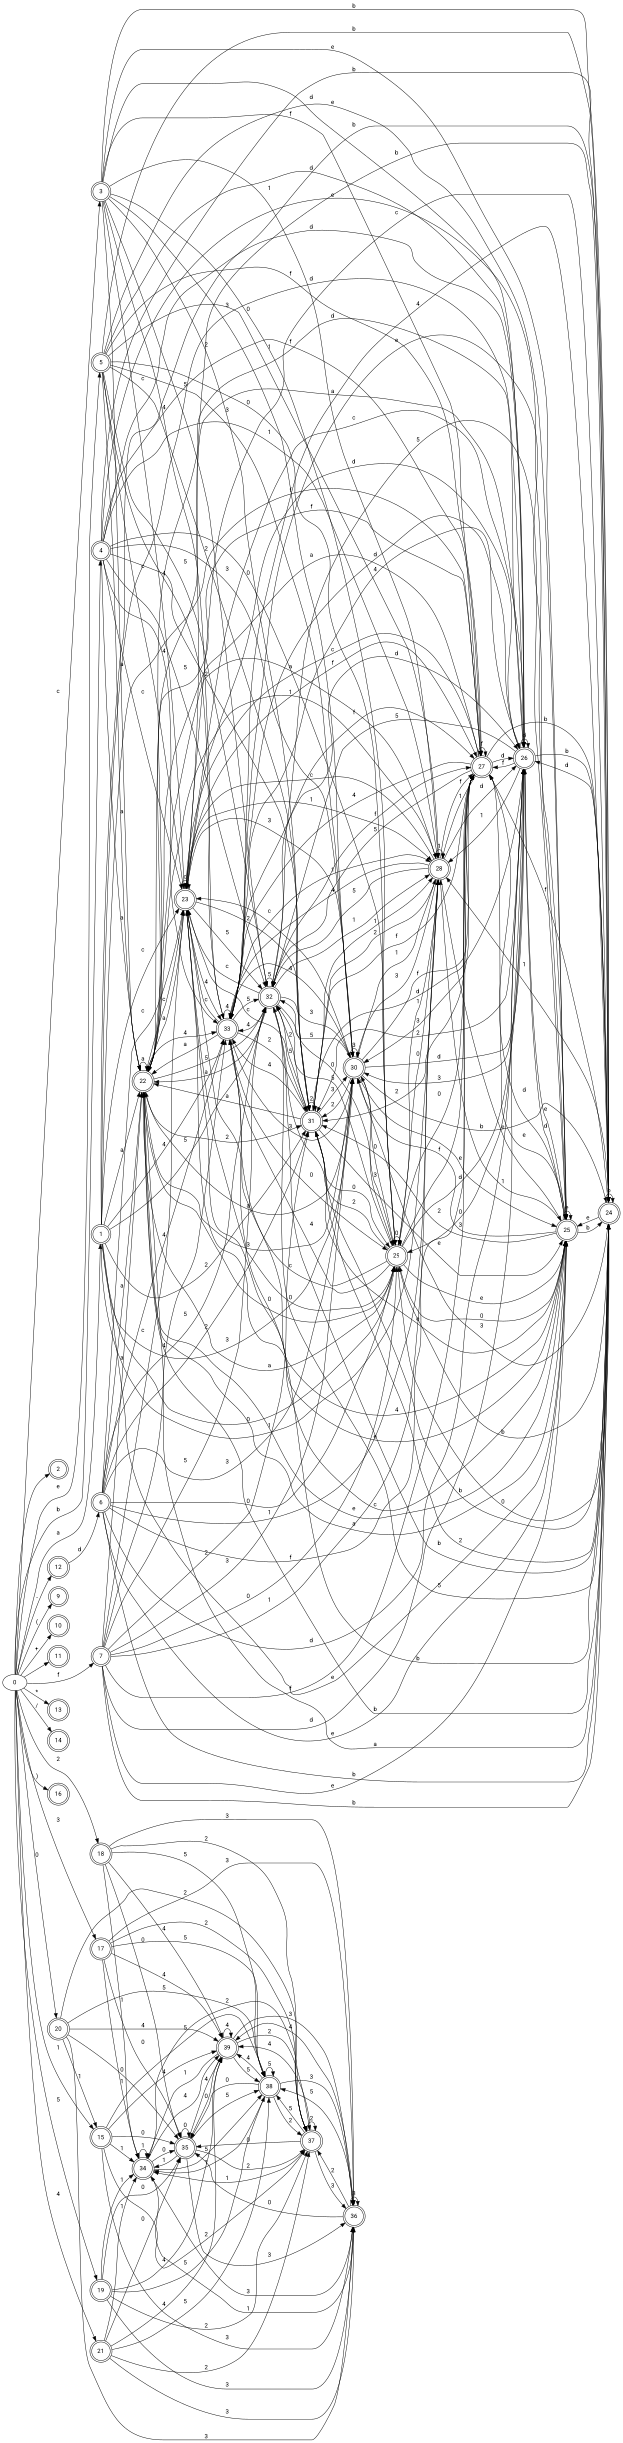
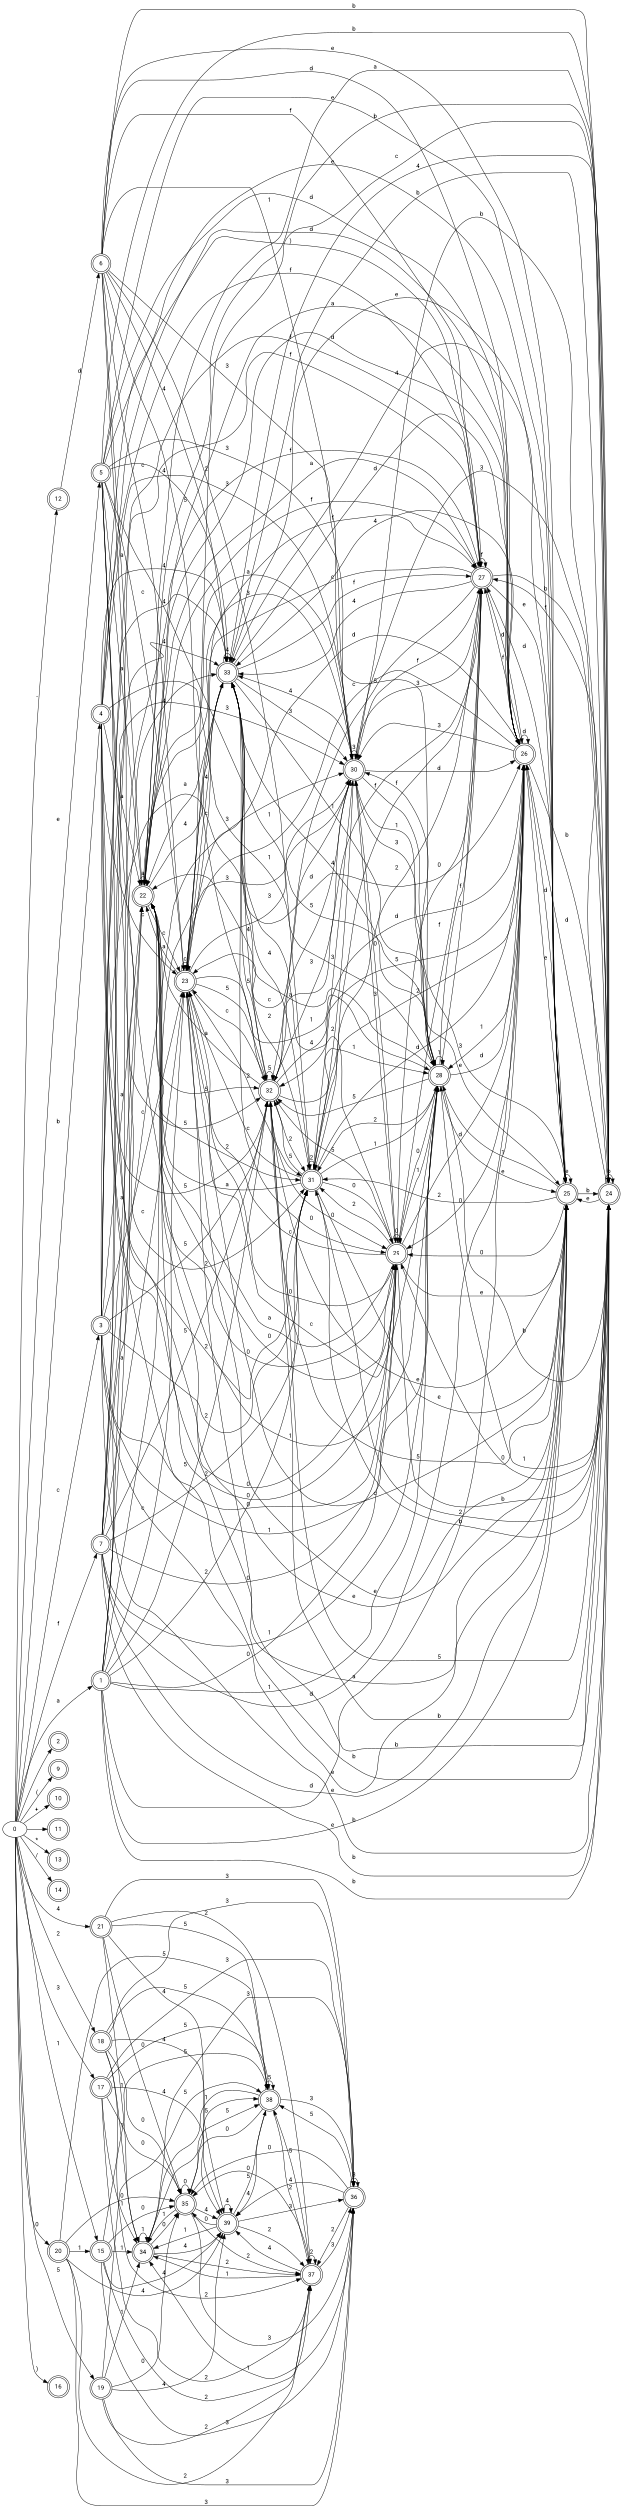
edge "5" -> "27": label "f" -> ")"
edge "28" -> "24": added, label "b"
